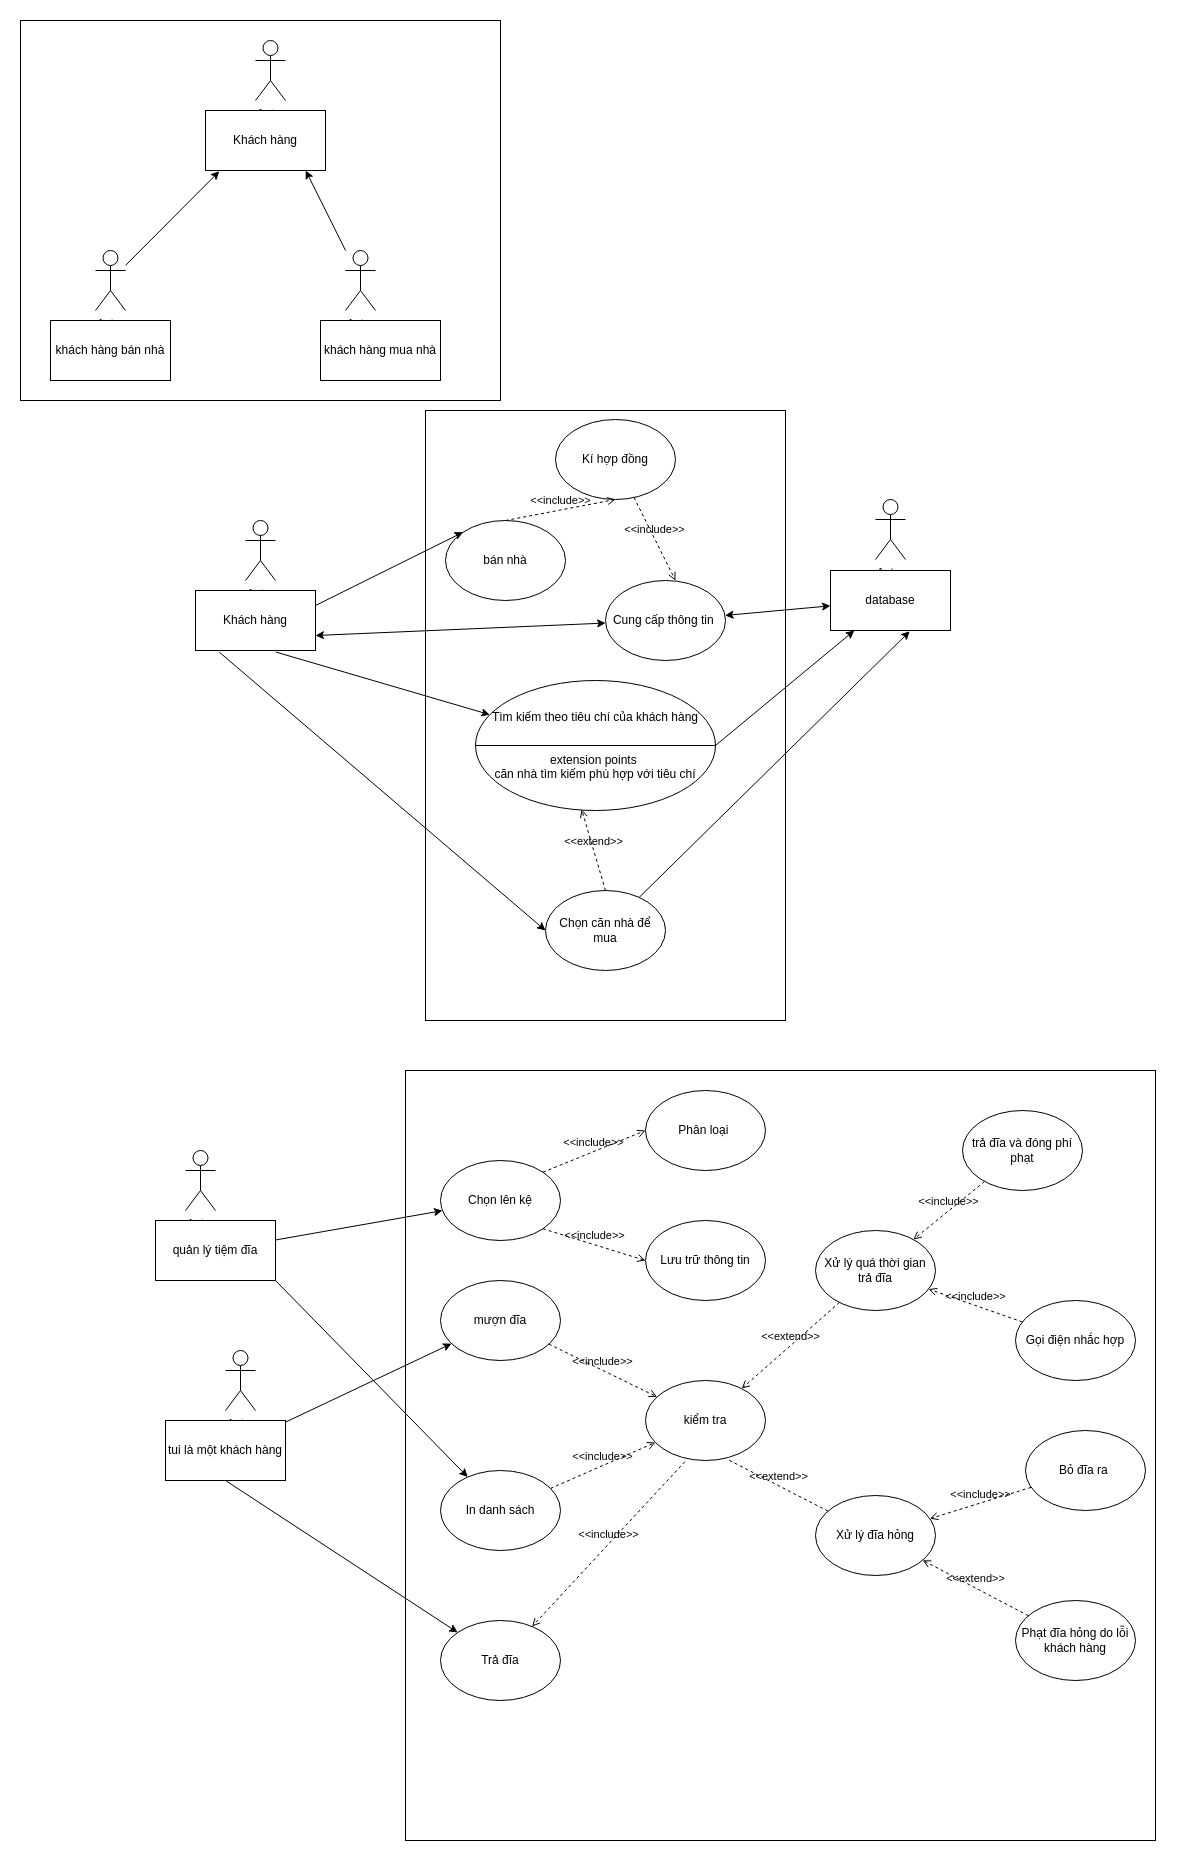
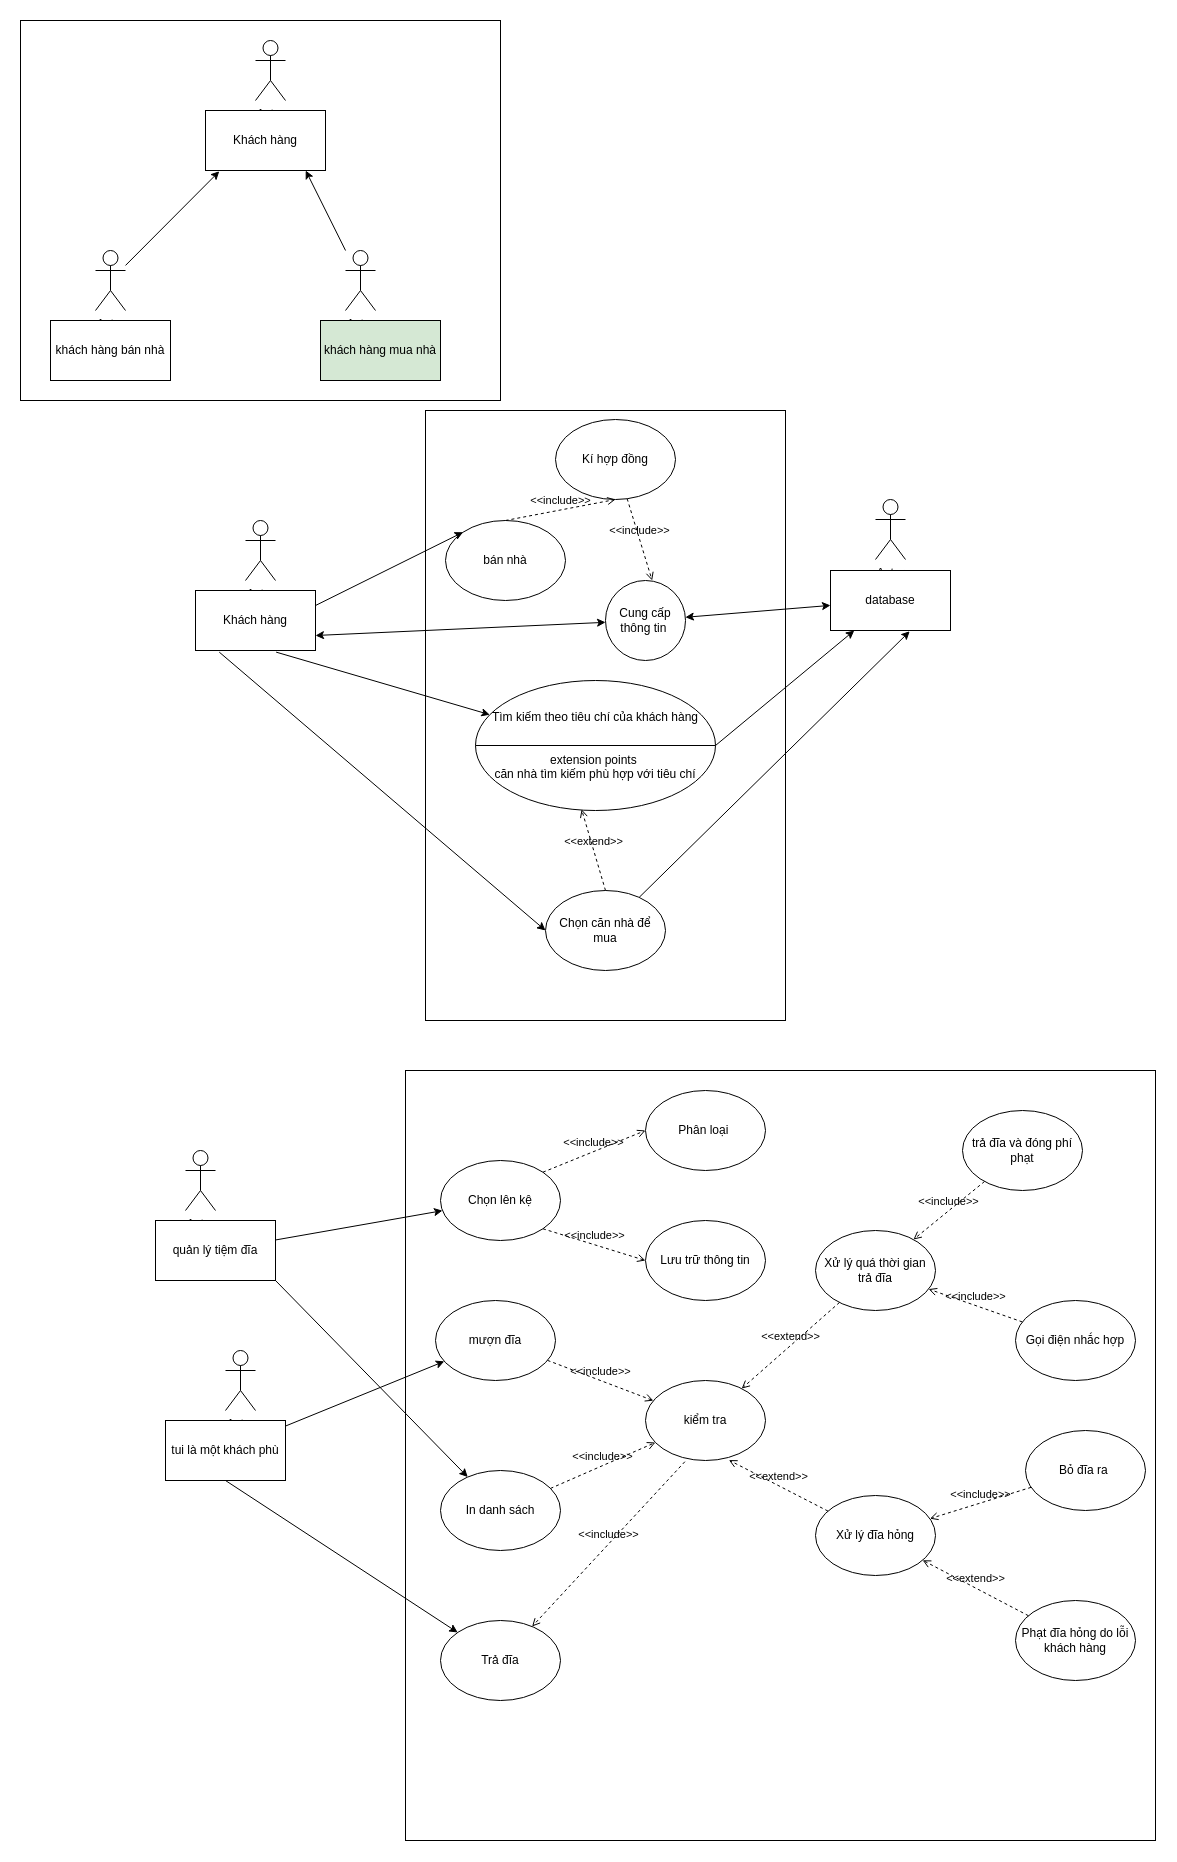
node "khách hàng mua nhà": fillcolor #ffffff -> #d5e8d4
node "Cung cấp thông tin": size 120x80 -> 80x80
node "mượn đĩa": moved (501, 1321) -> (496, 1341)
node "tui là một khách hàng": label "tui là một khách hàng" -> "tui là một khách phù"
edge "kiểm tra" -- "Xử lý đĩa hỏng": arrowhead none -> open
